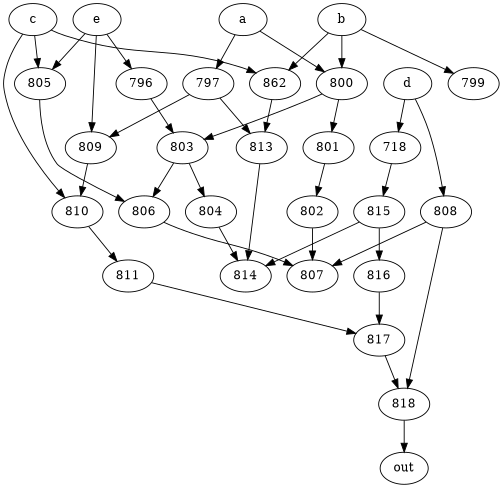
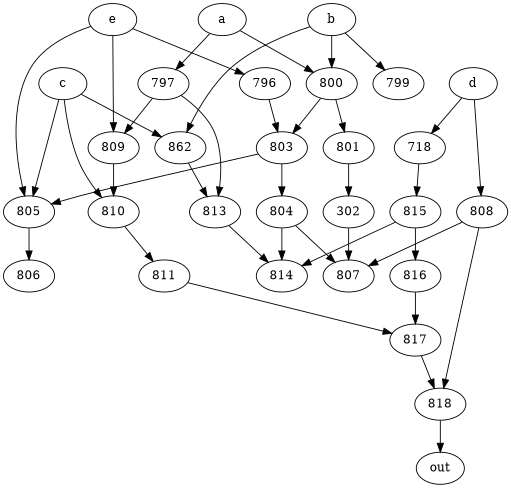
edge "803" -> "806": now "803" -> "805"
node "802": label "802" -> "302"
edge "806" -> "807": now "804" -> "807"
